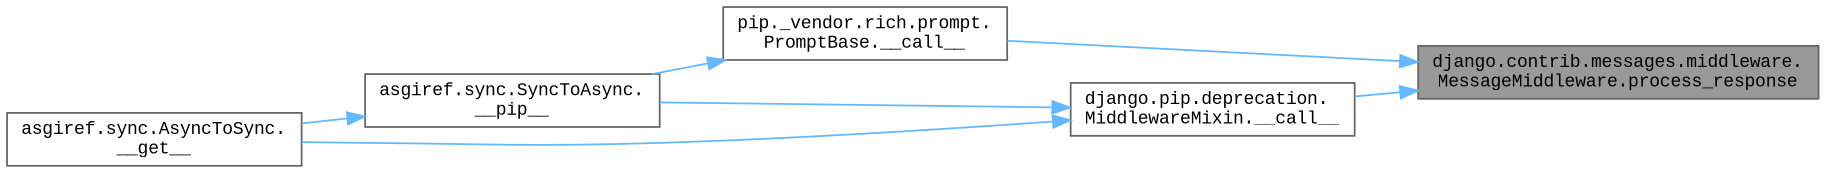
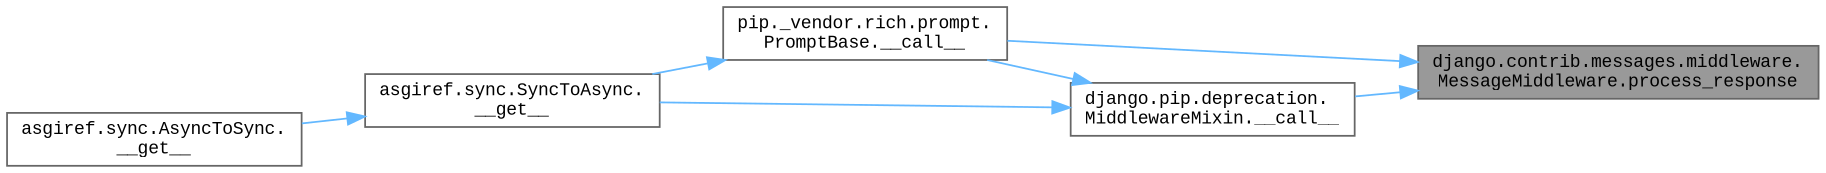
node "asgiref.sync.SyncToAsync. __pip__": label "asgiref.sync.SyncToAsync. __pip__" -> "asgiref.sync.SyncToAsync. __get__"
edge "asgiref.sync.AsyncToSync. __get__" -> "django.pip.deprecation. MiddlewareMixin.__call__": now "pip._vendor.rich.prompt. PromptBase.__call__" -> "django.pip.deprecation. MiddlewareMixin.__call__"
